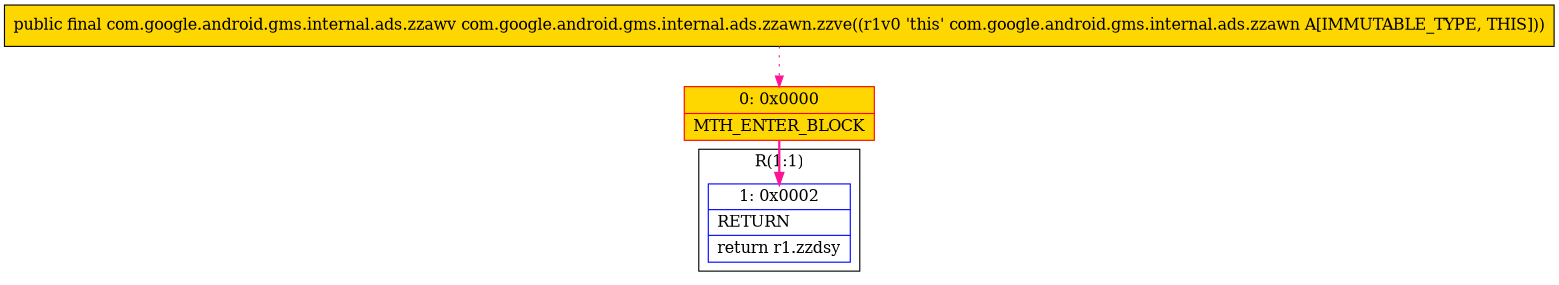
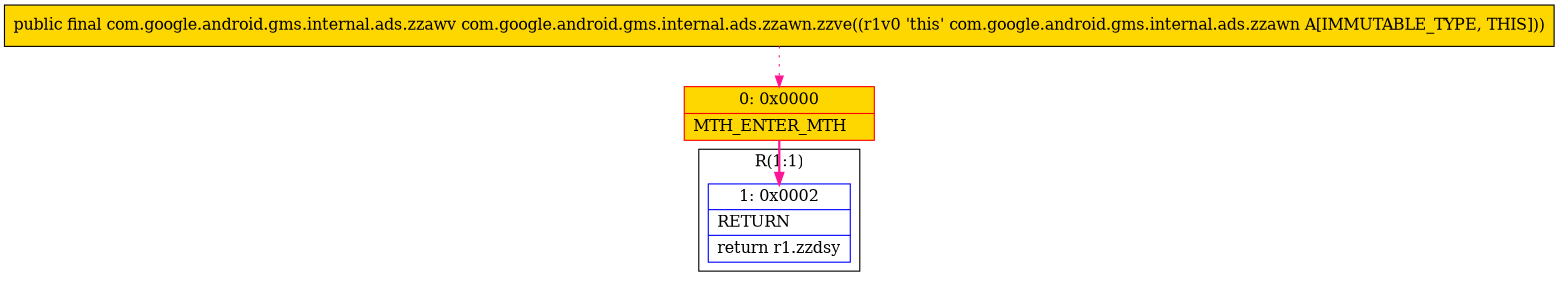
node "0: 0x0000": text "MTH_ENTER_BLOCK" -> "MTH_ENTER_MTH"
